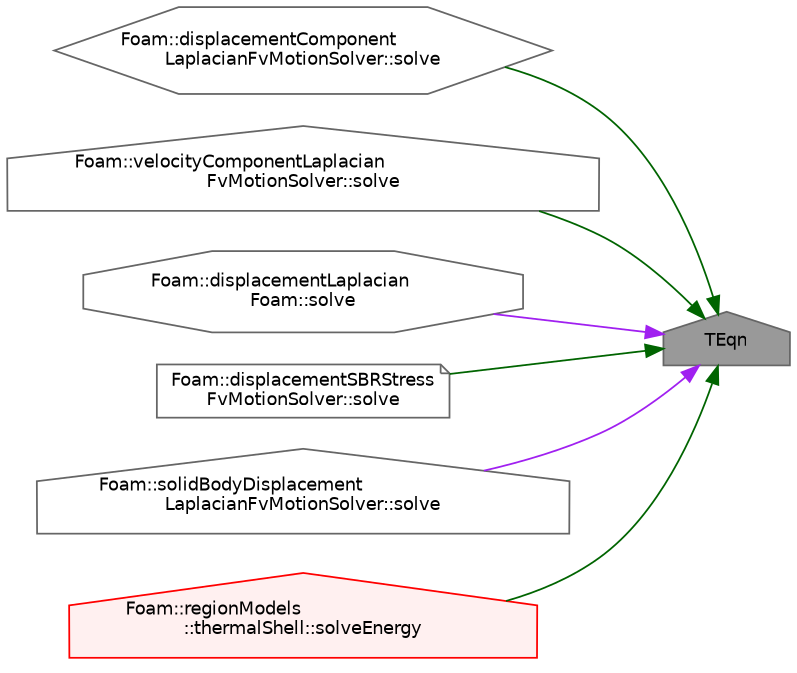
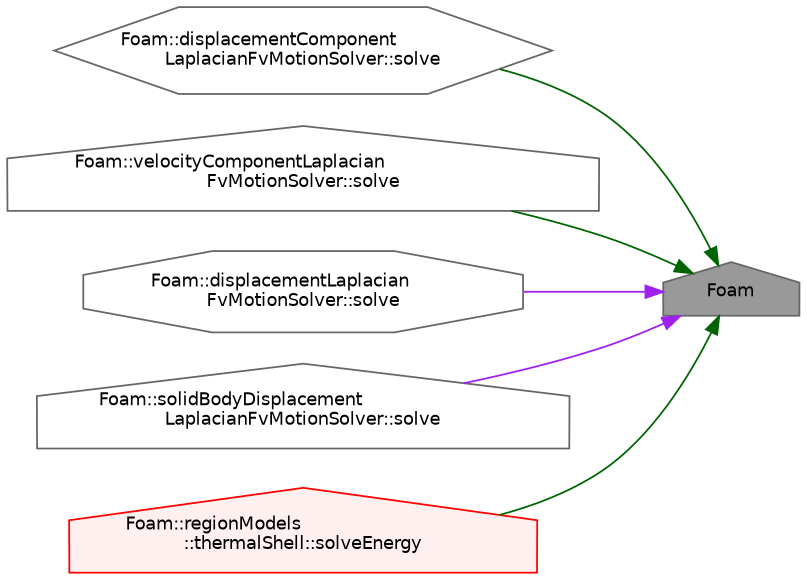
node "Foam::displacementLaplacian Foam::solve": label "Foam::displacementLaplacian Foam::solve" -> "Foam::displacementLaplacian FvMotionSolver::solve"
node "TEqn": label "TEqn" -> "Foam"
node "Foam::displacementSBRStress FvMotionSolver::solve": removed
